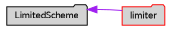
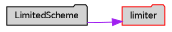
edge "limiter" -> "LimitedScheme": reversed
